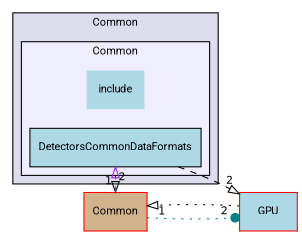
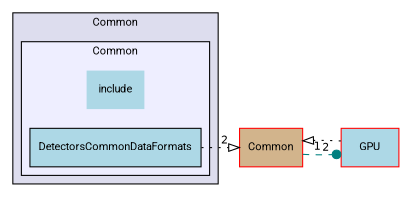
edge "DetectorsCommonDataFormats" -> "GPU": removed
edge "Common" -> "DetectorsCommonDataFormats": removed
edge "Common" -> "GPU": style dotted -> dashed
